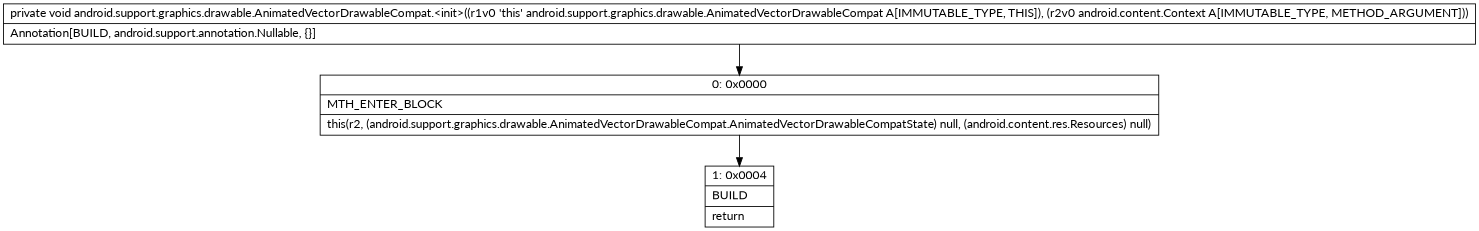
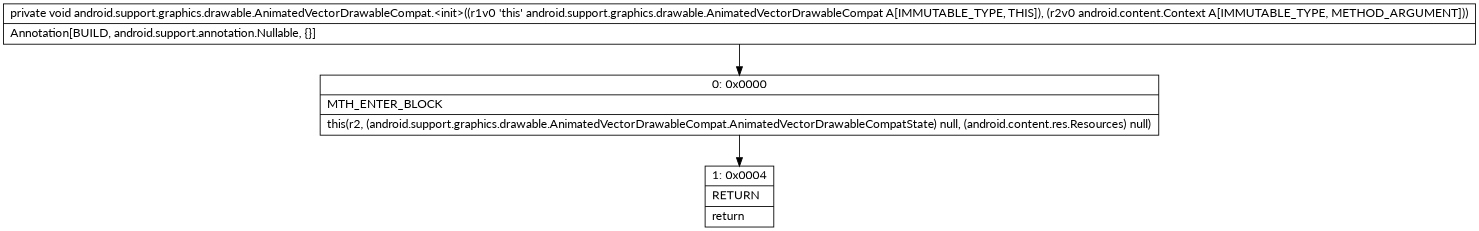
node "1: 0x0004": text "BUILD" -> "RETURN"
